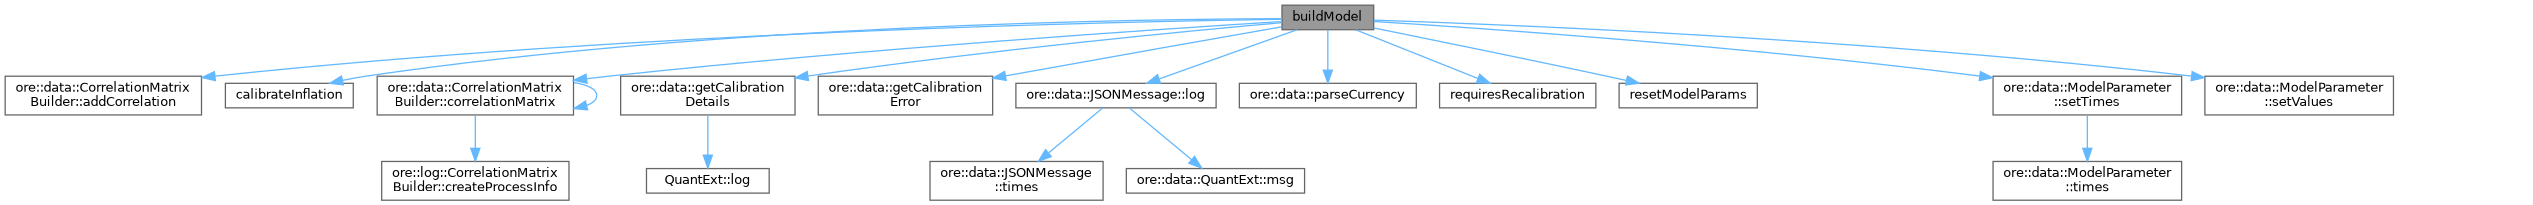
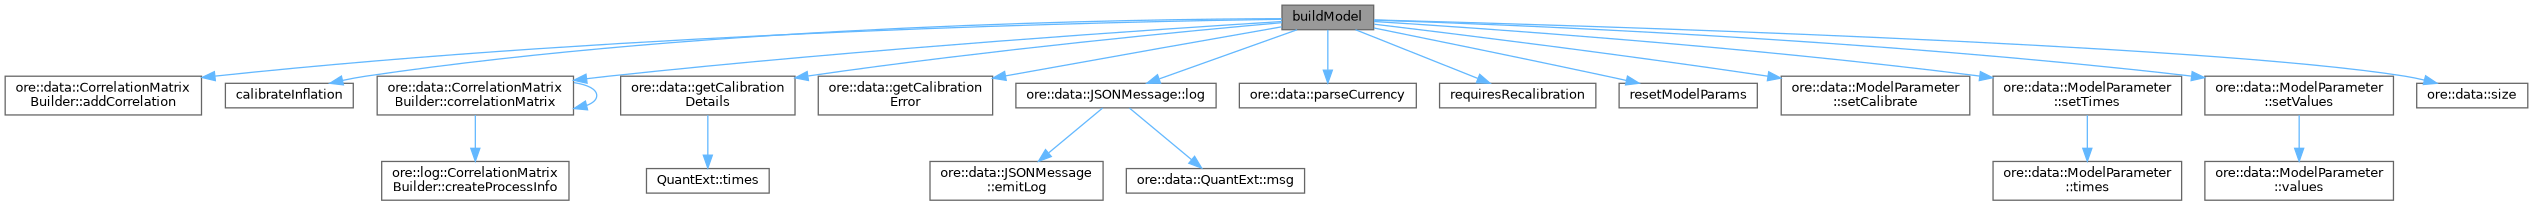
node "ore::data::ModelParameter ::setCalibrate": added
node "ore::data::size": added
node "QuantExt::log": label "QuantExt::log" -> "QuantExt::times"
node "ore::data::JSONMessage ::times": label "ore::data::JSONMessage ::times" -> "ore::data::JSONMessage ::emitLog"
node "ore::data::ModelParameter ::values": added
